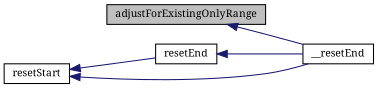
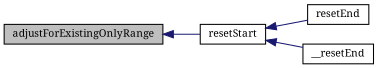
edge "__resetEnd" -> "adjustForExistingOnlyRange": now "resetStart" -> "adjustForExistingOnlyRange"
edge "__resetEnd" -> "resetEnd": removed
